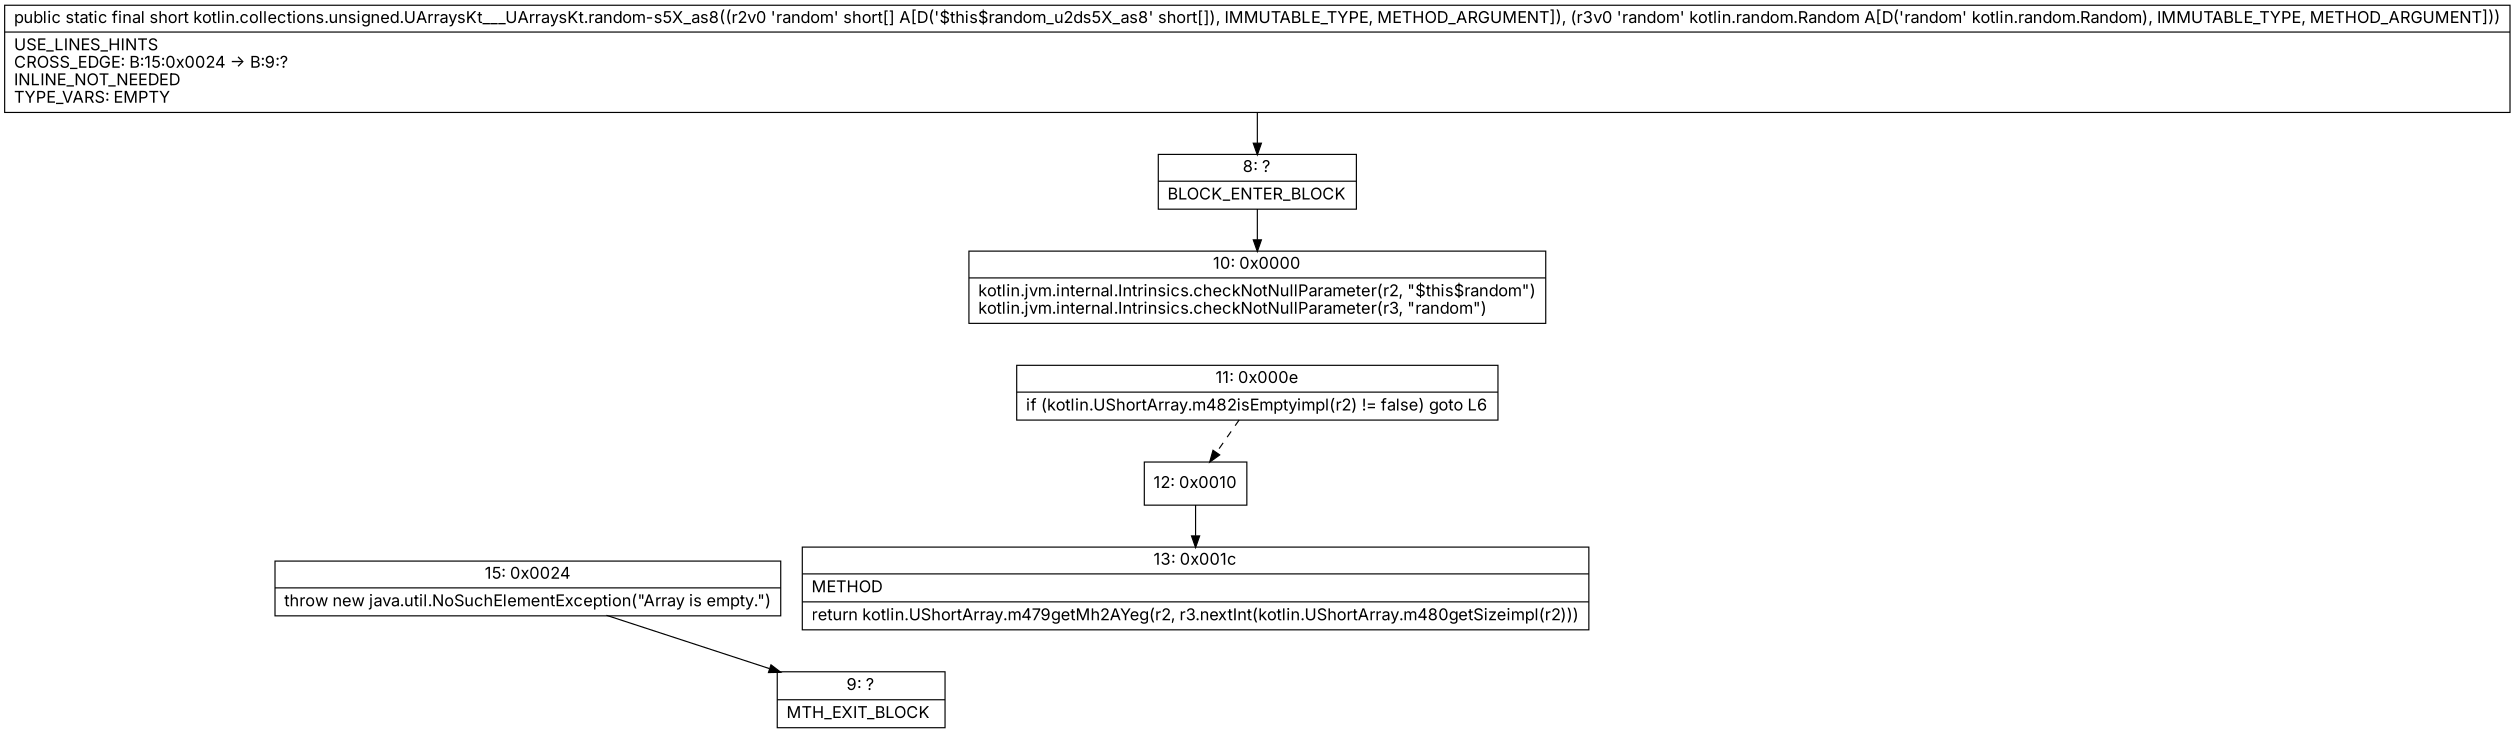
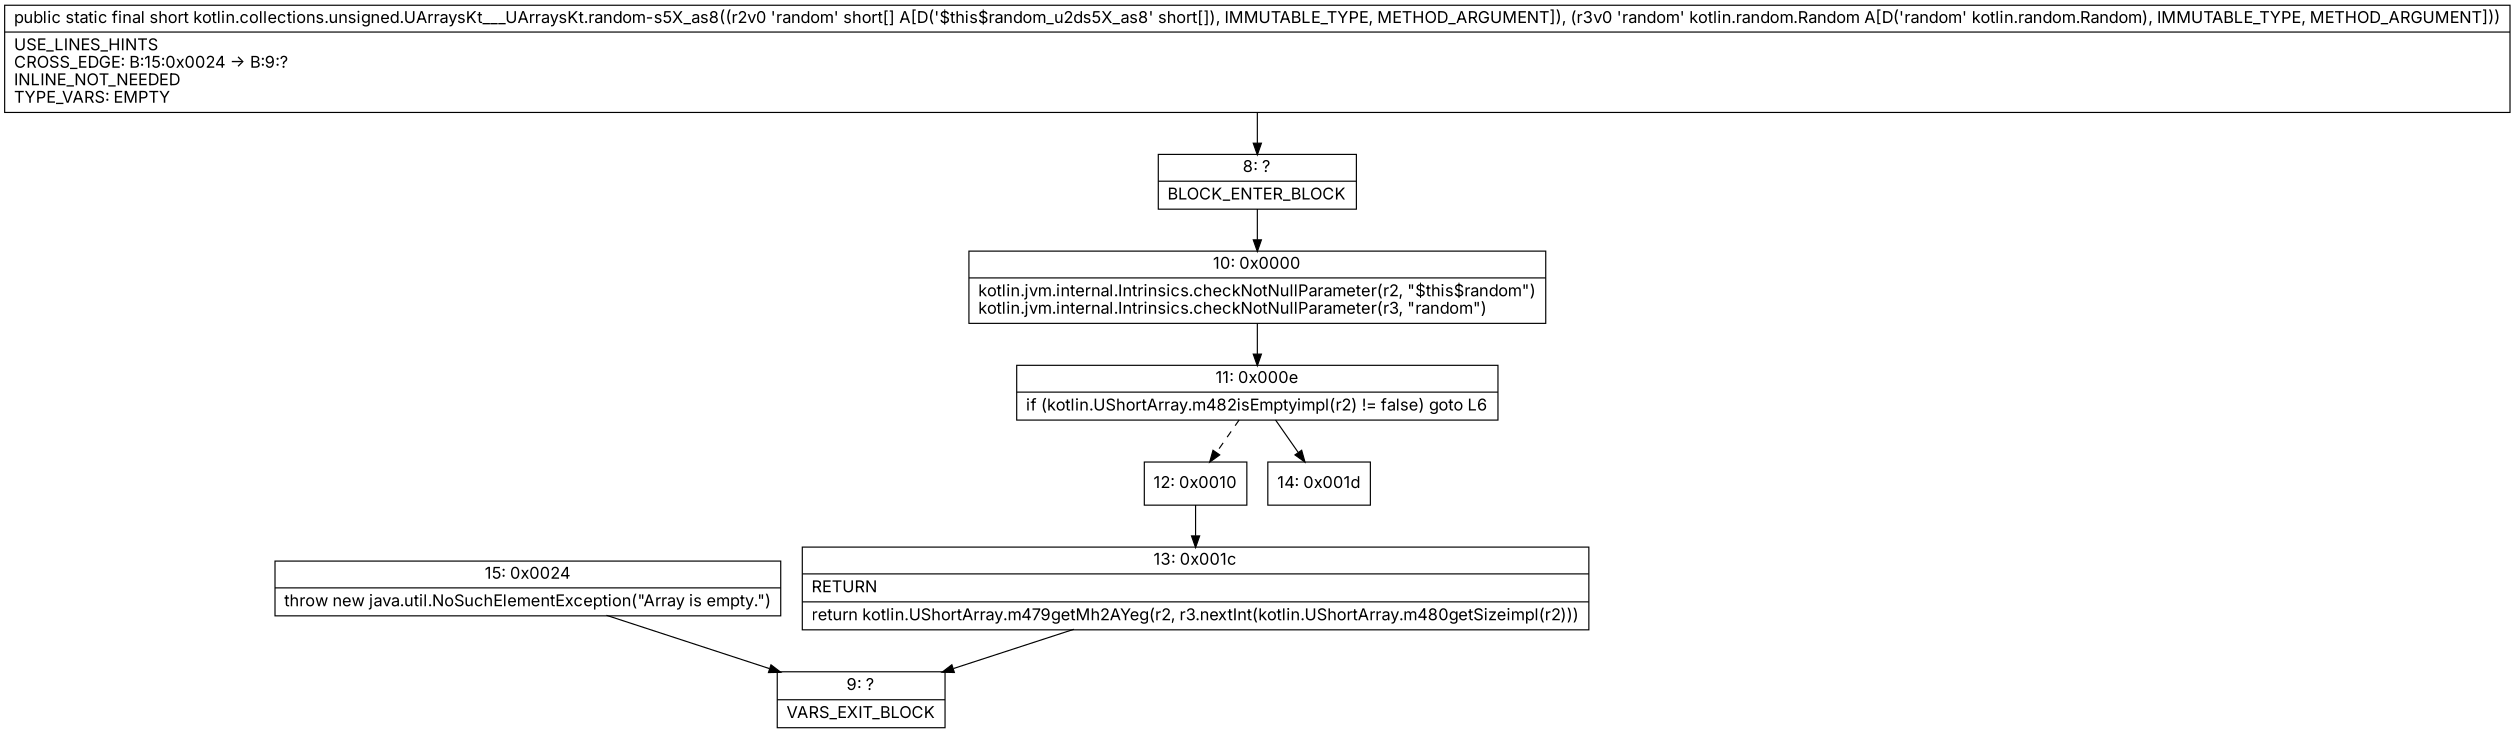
edge "10: 0x0000" -> "11: 0x000e": added
node "14: 0x001d": added
node "13: 0x001c": text "METHOD" -> "RETURN"
edge "13: 0x001c" -> "9: ?": added
node "9: ?": text "MTH_EXIT_BLOCK" -> "VARS_EXIT_BLOCK"
